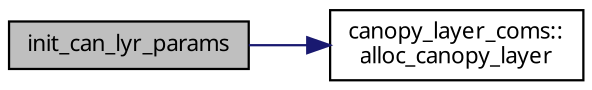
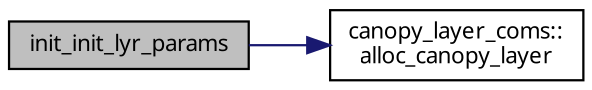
node "init_can_lyr_params": label "init_can_lyr_params" -> "init_init_lyr_params"
